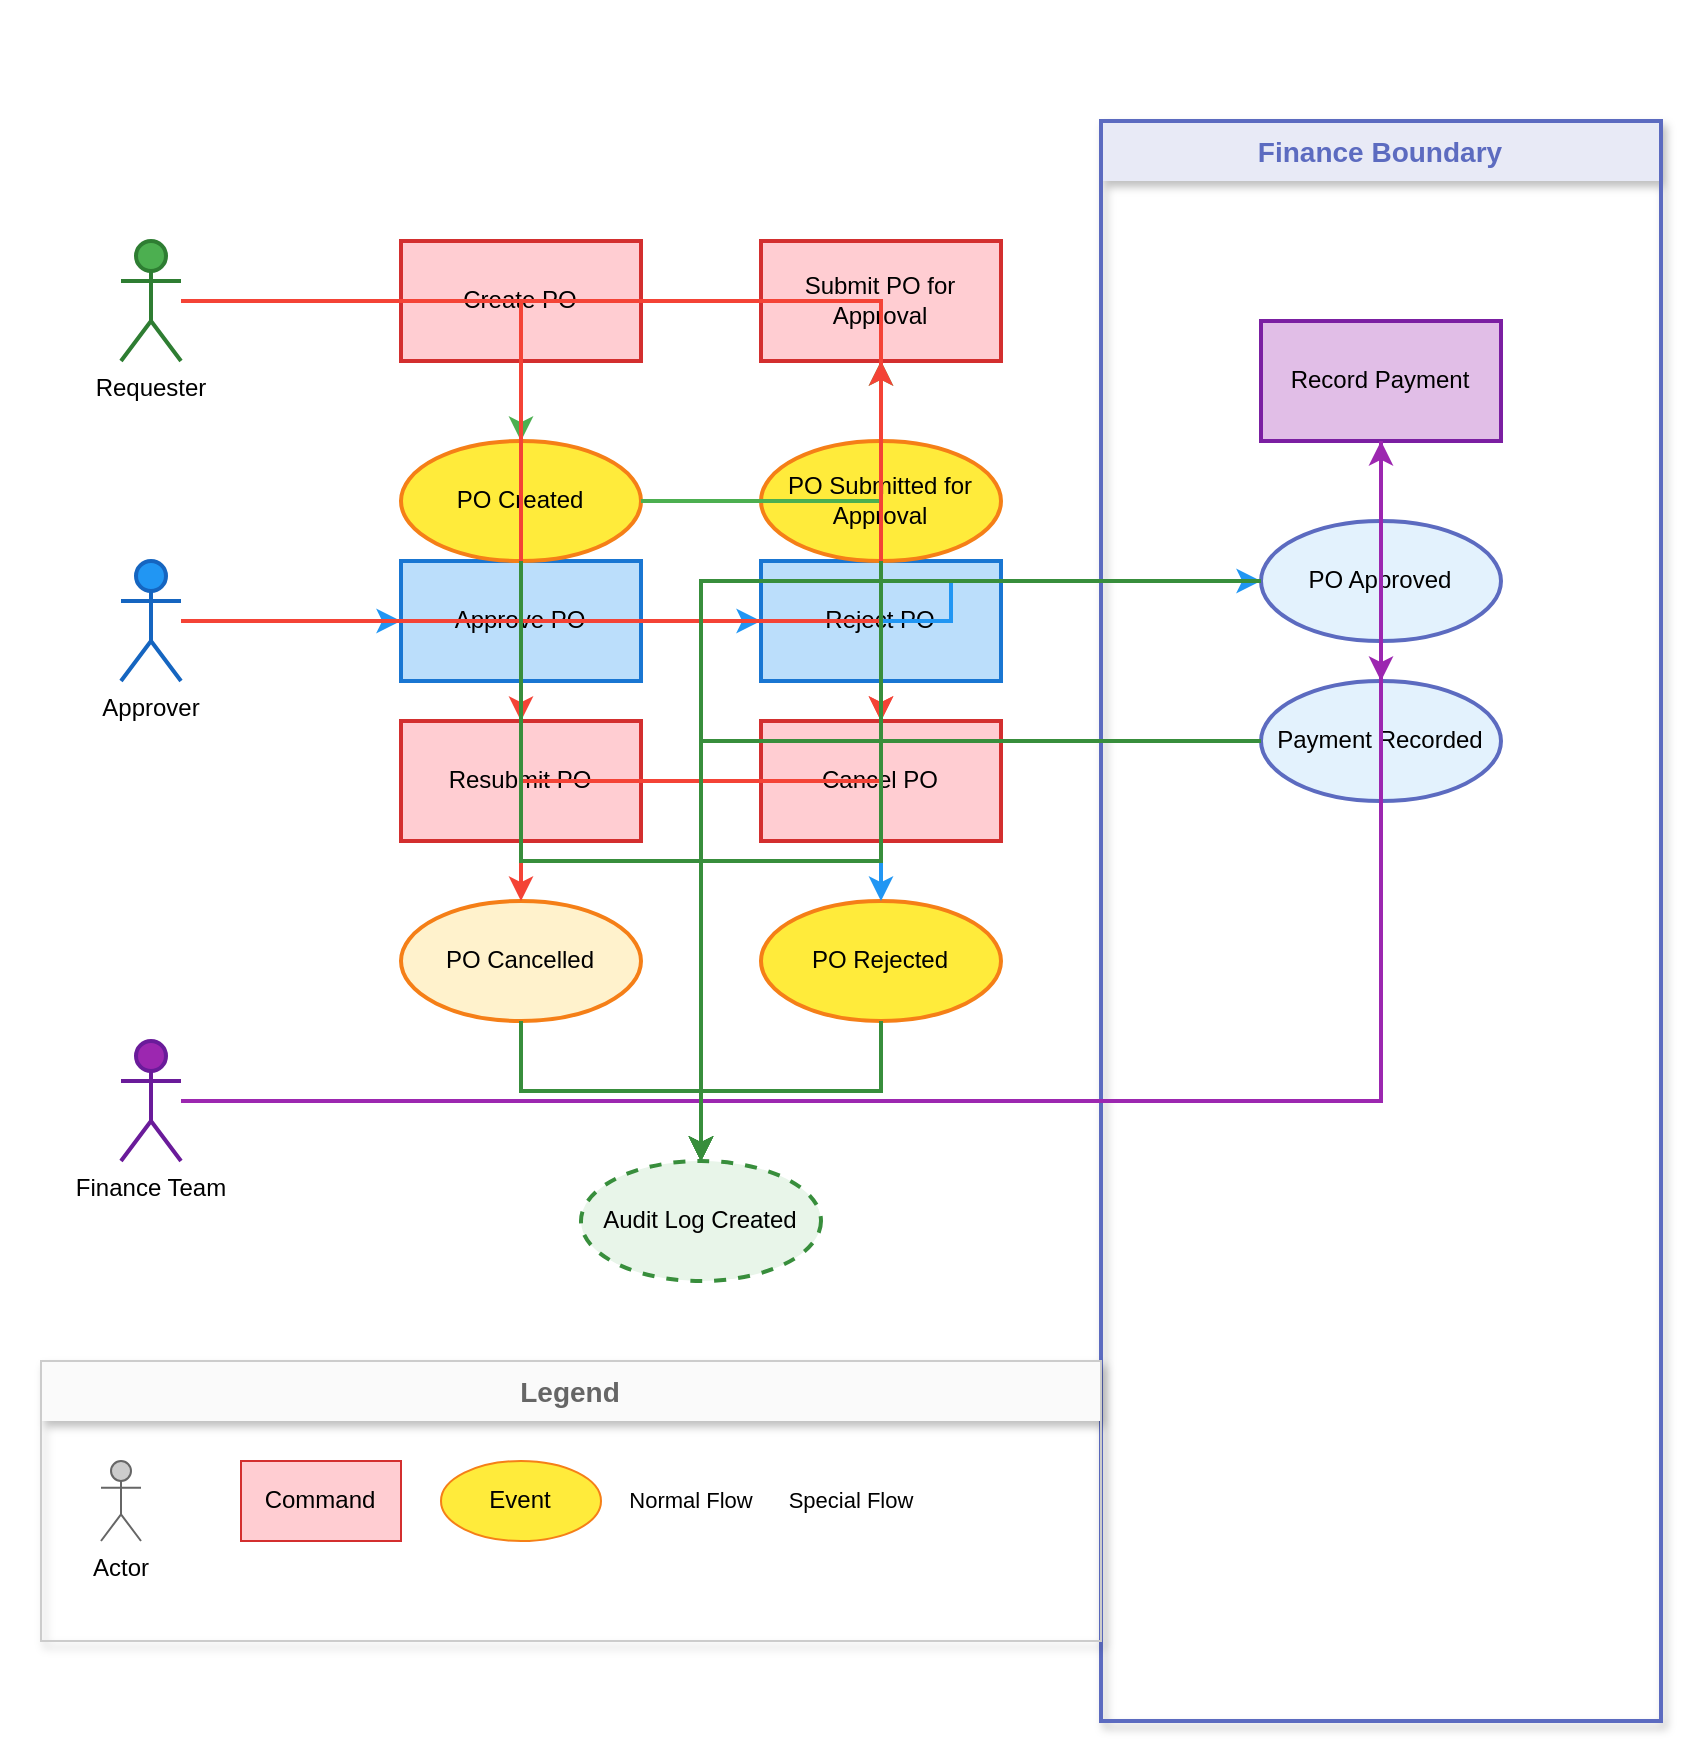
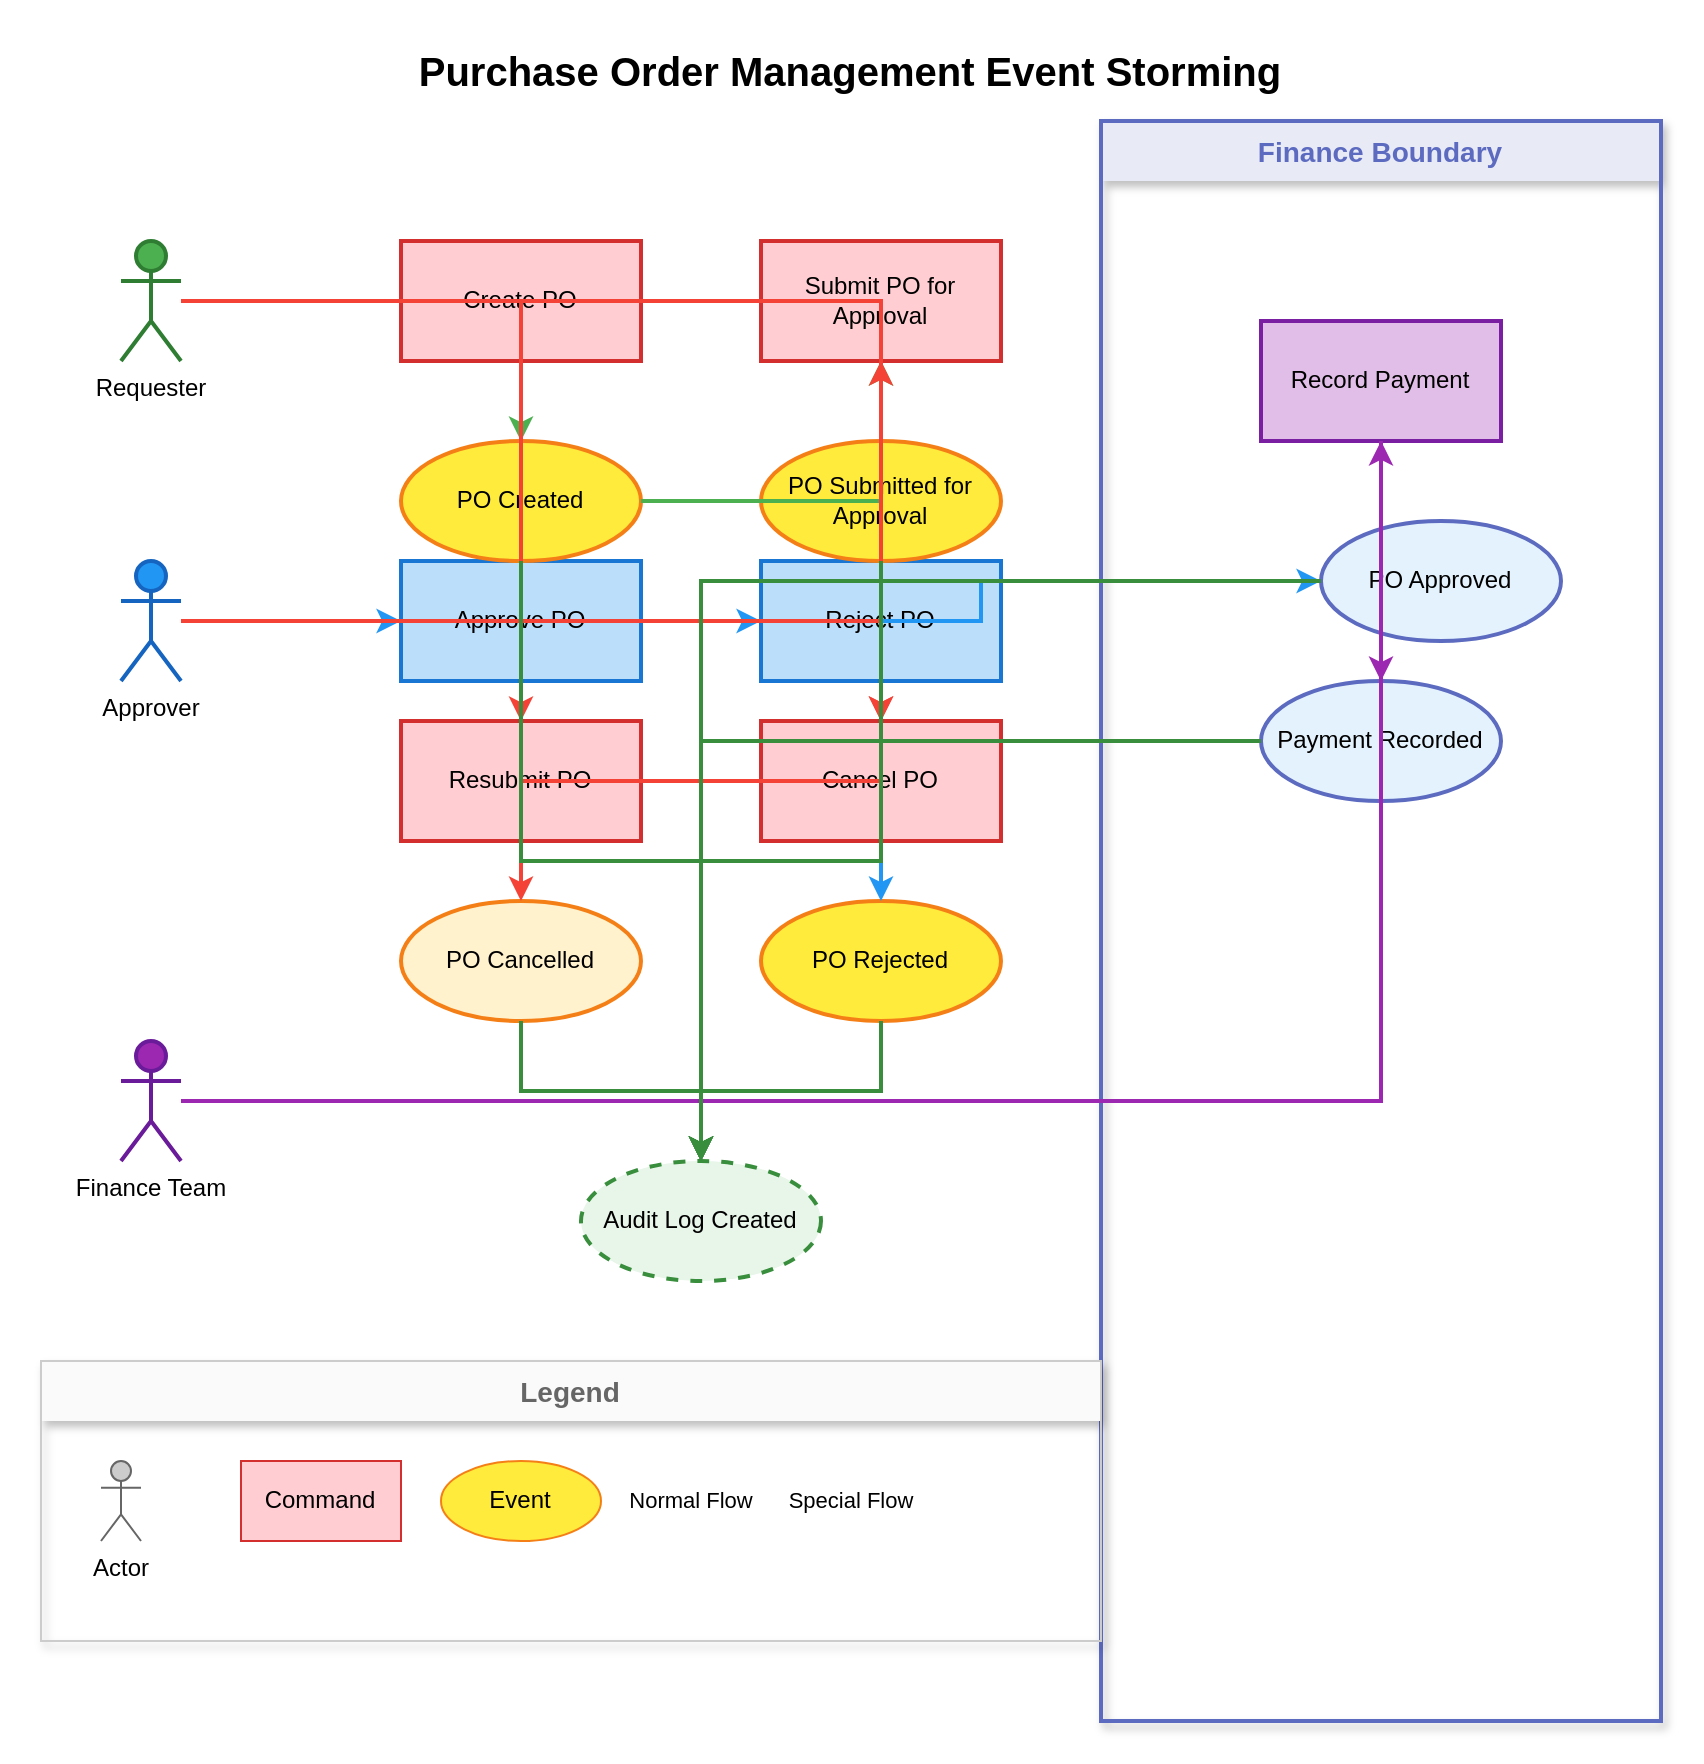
node "Purchase Order Management Event Storming": added
node "PO Approved": moved (1381, 581) -> (1441, 581)
